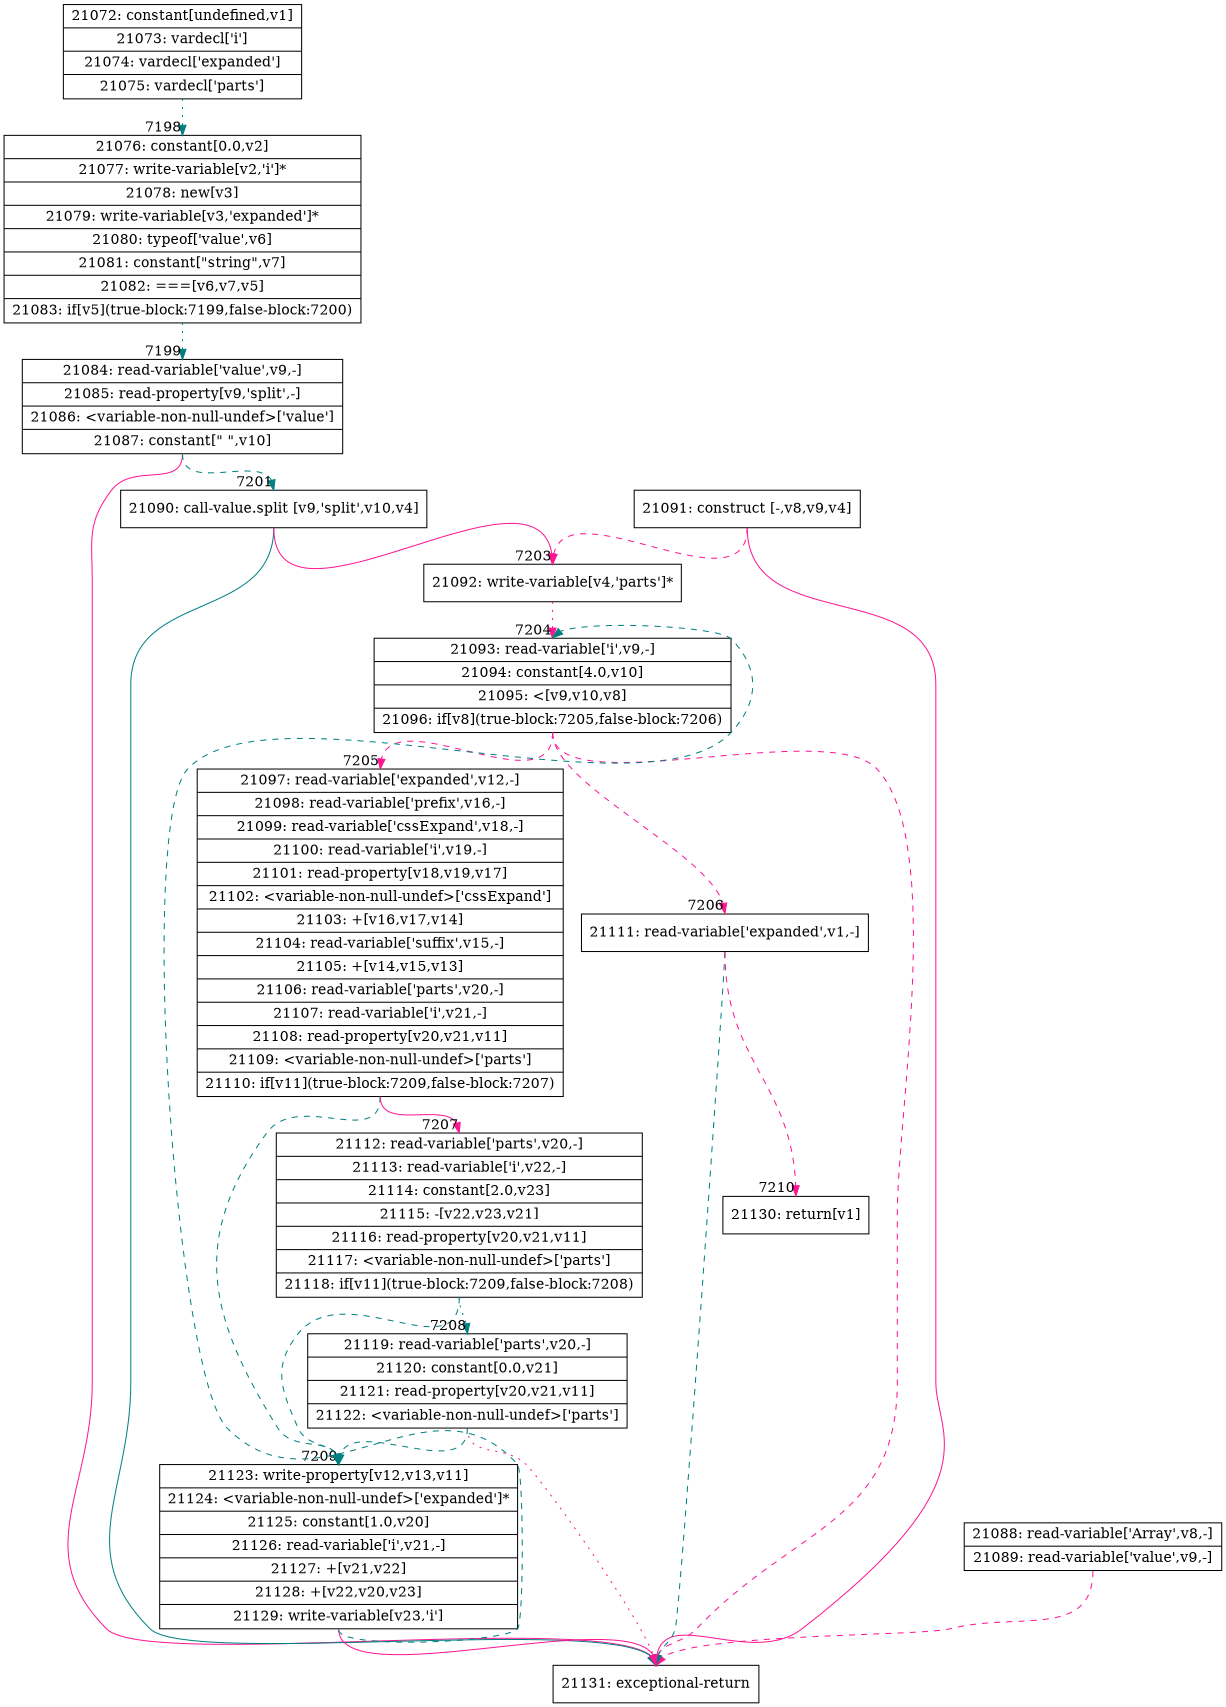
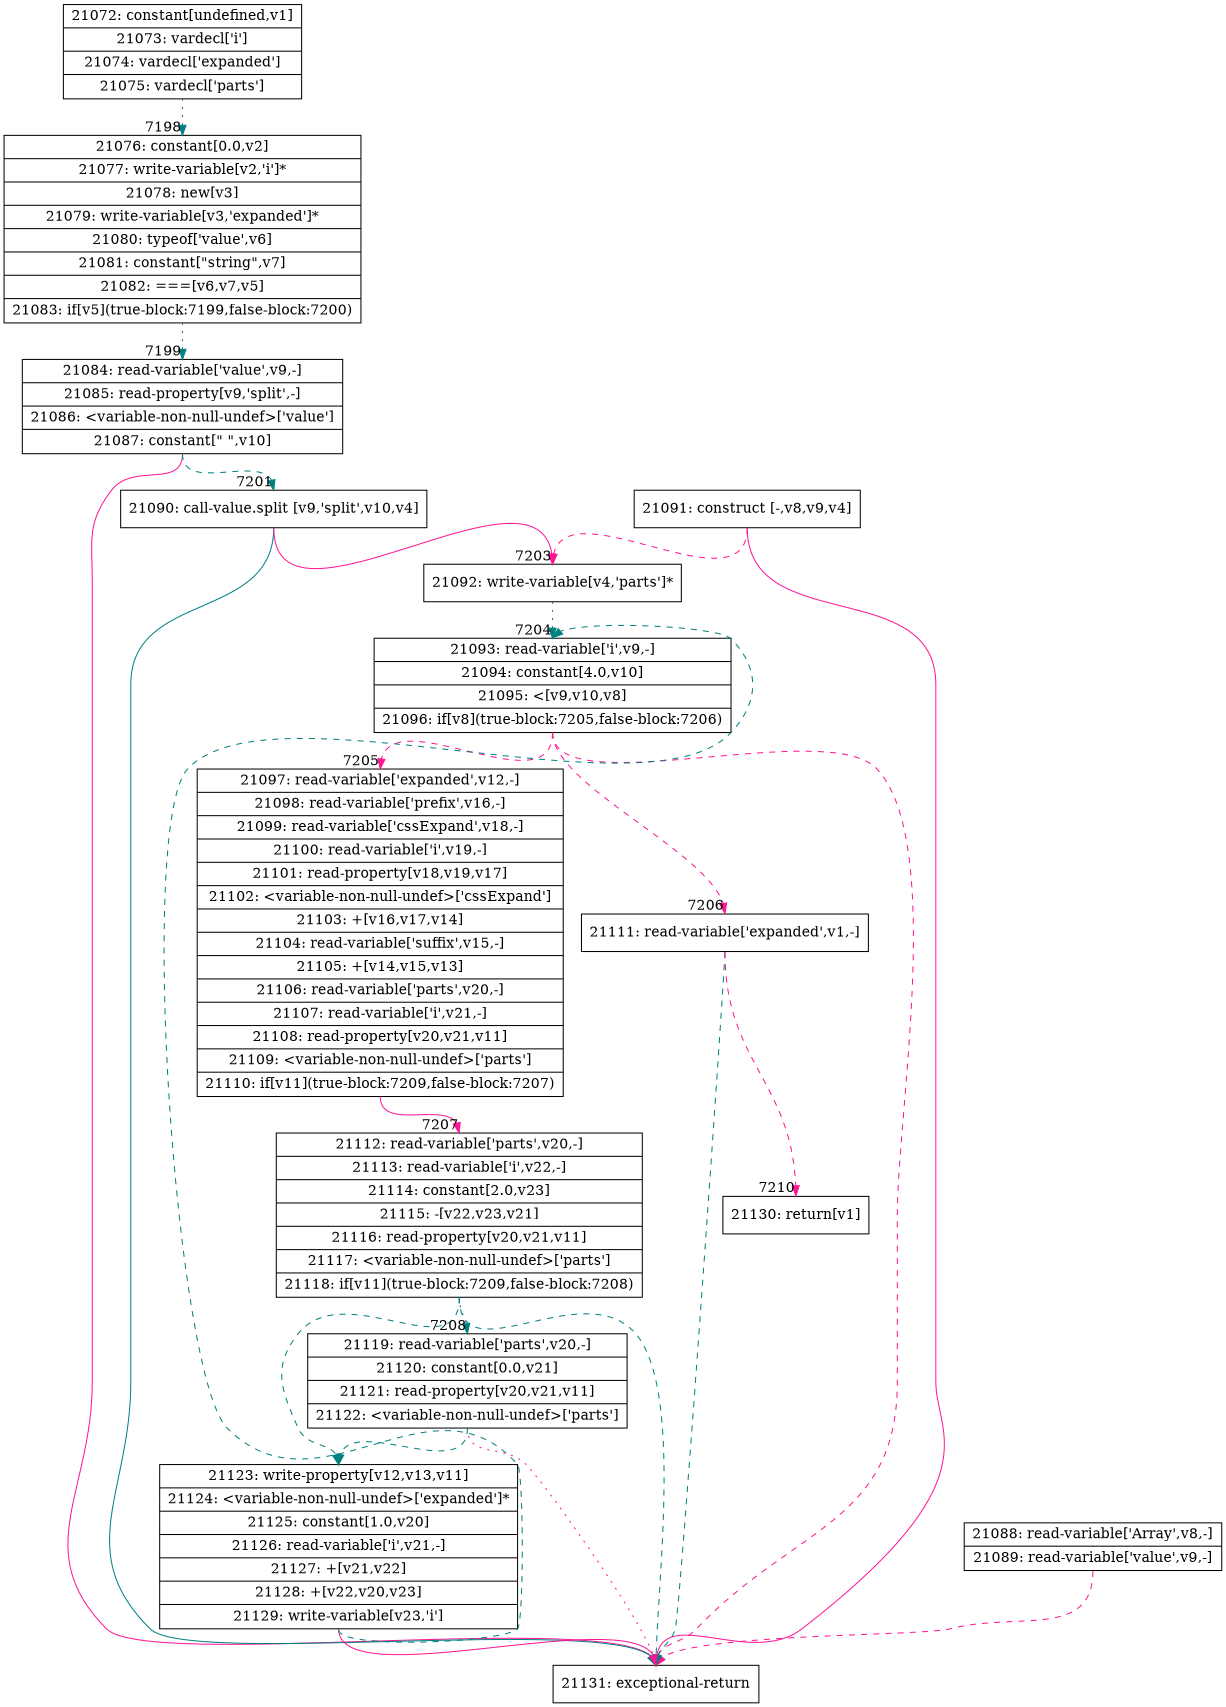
edge "21092: write-variable[v4,'parts']*" -> "21093: read-variable['i',v9,-]": color deeppink -> teal
edge "21097: read-variable['expanded',v12,-]" -> "21123: write-property[v12,v13,v11]": removed
edge "21112: read-variable['parts',v20,-]" -> "21131: exceptional-return": added
